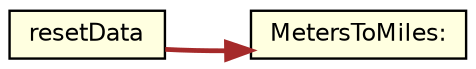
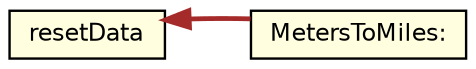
edge "resetData" -> "MetersToMiles:": reversed
